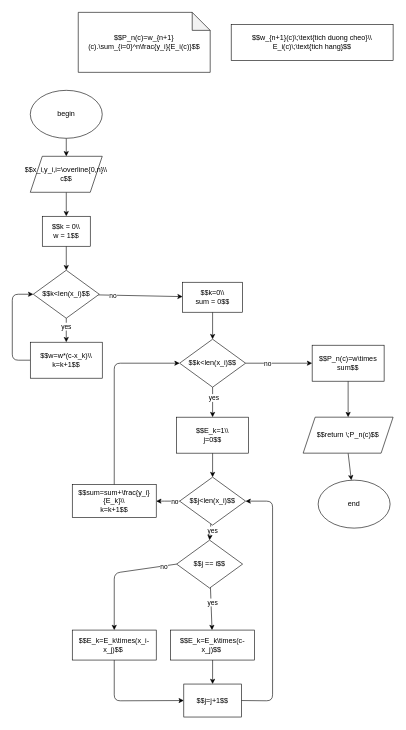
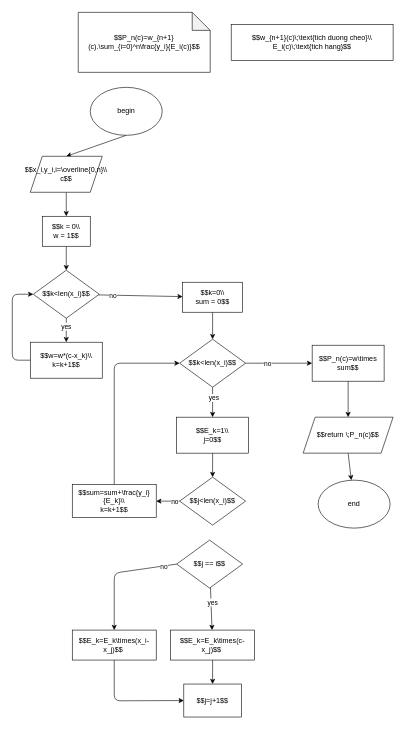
node "begin": moved (66, 114) -> (126, 111)
edge "$$j<len(x_i)$$" -> "$$j == i$$": removed, label "yes"
edge "$$j=j+1$$" -> "$$j<len(x_i)$$": removed
